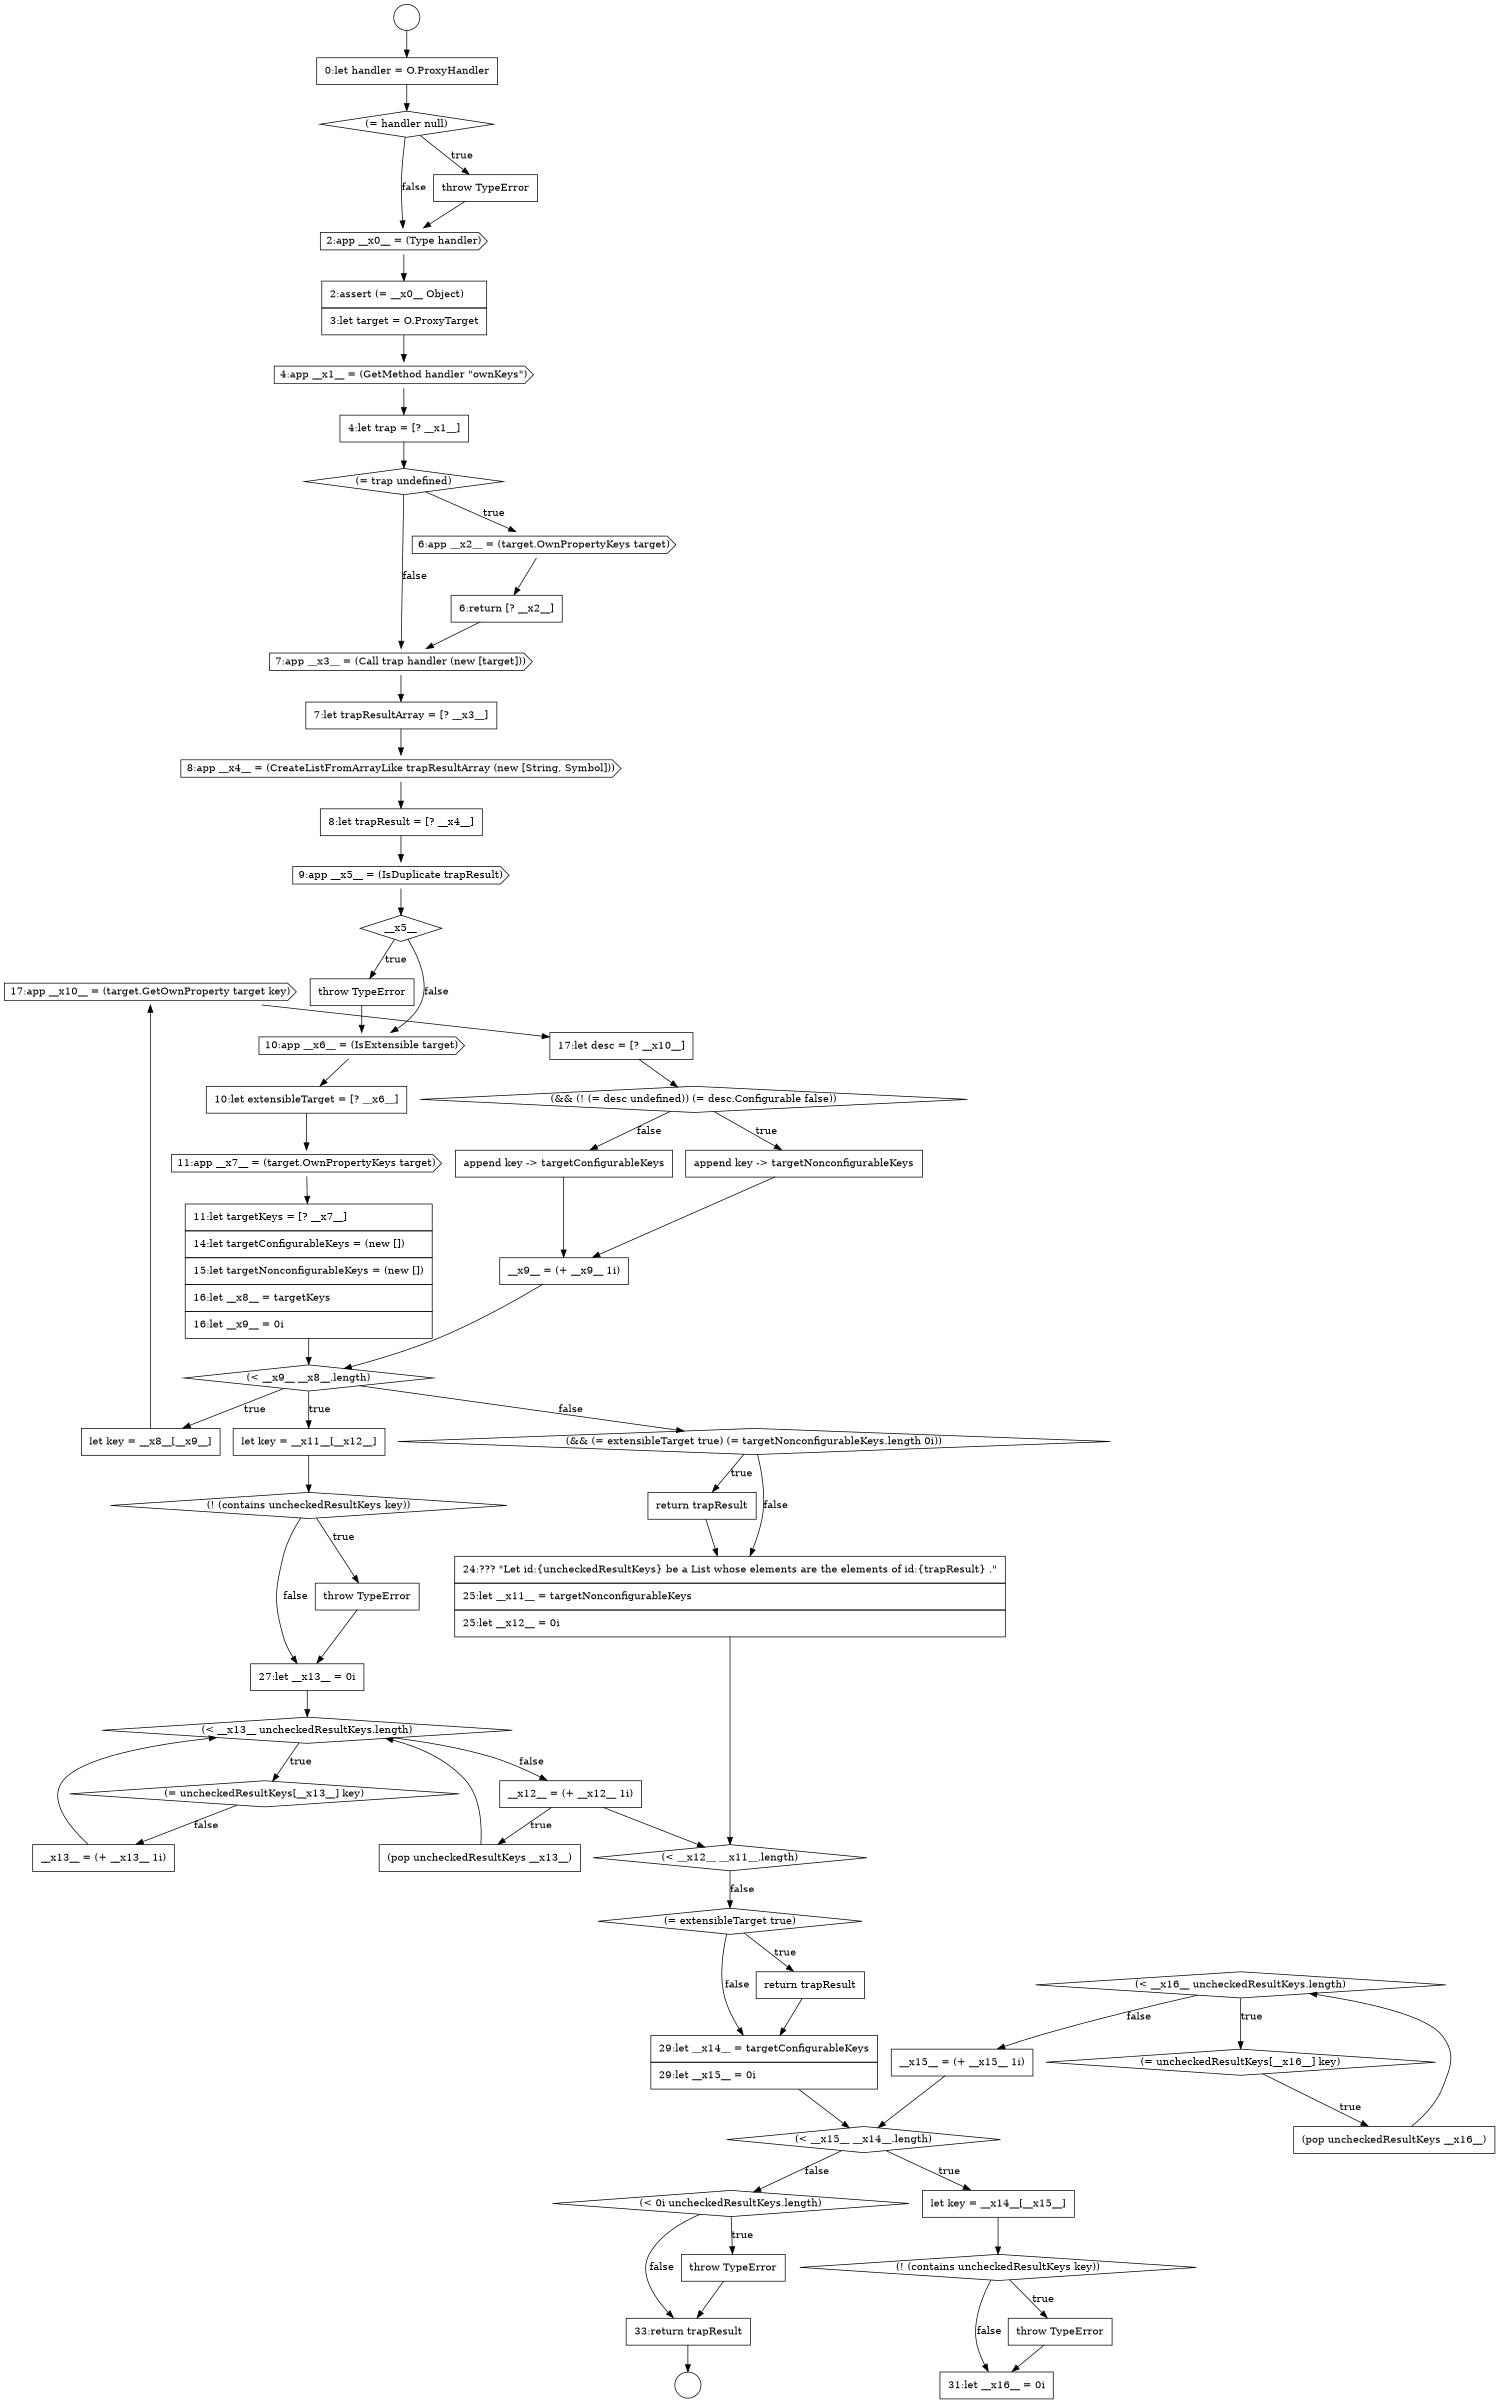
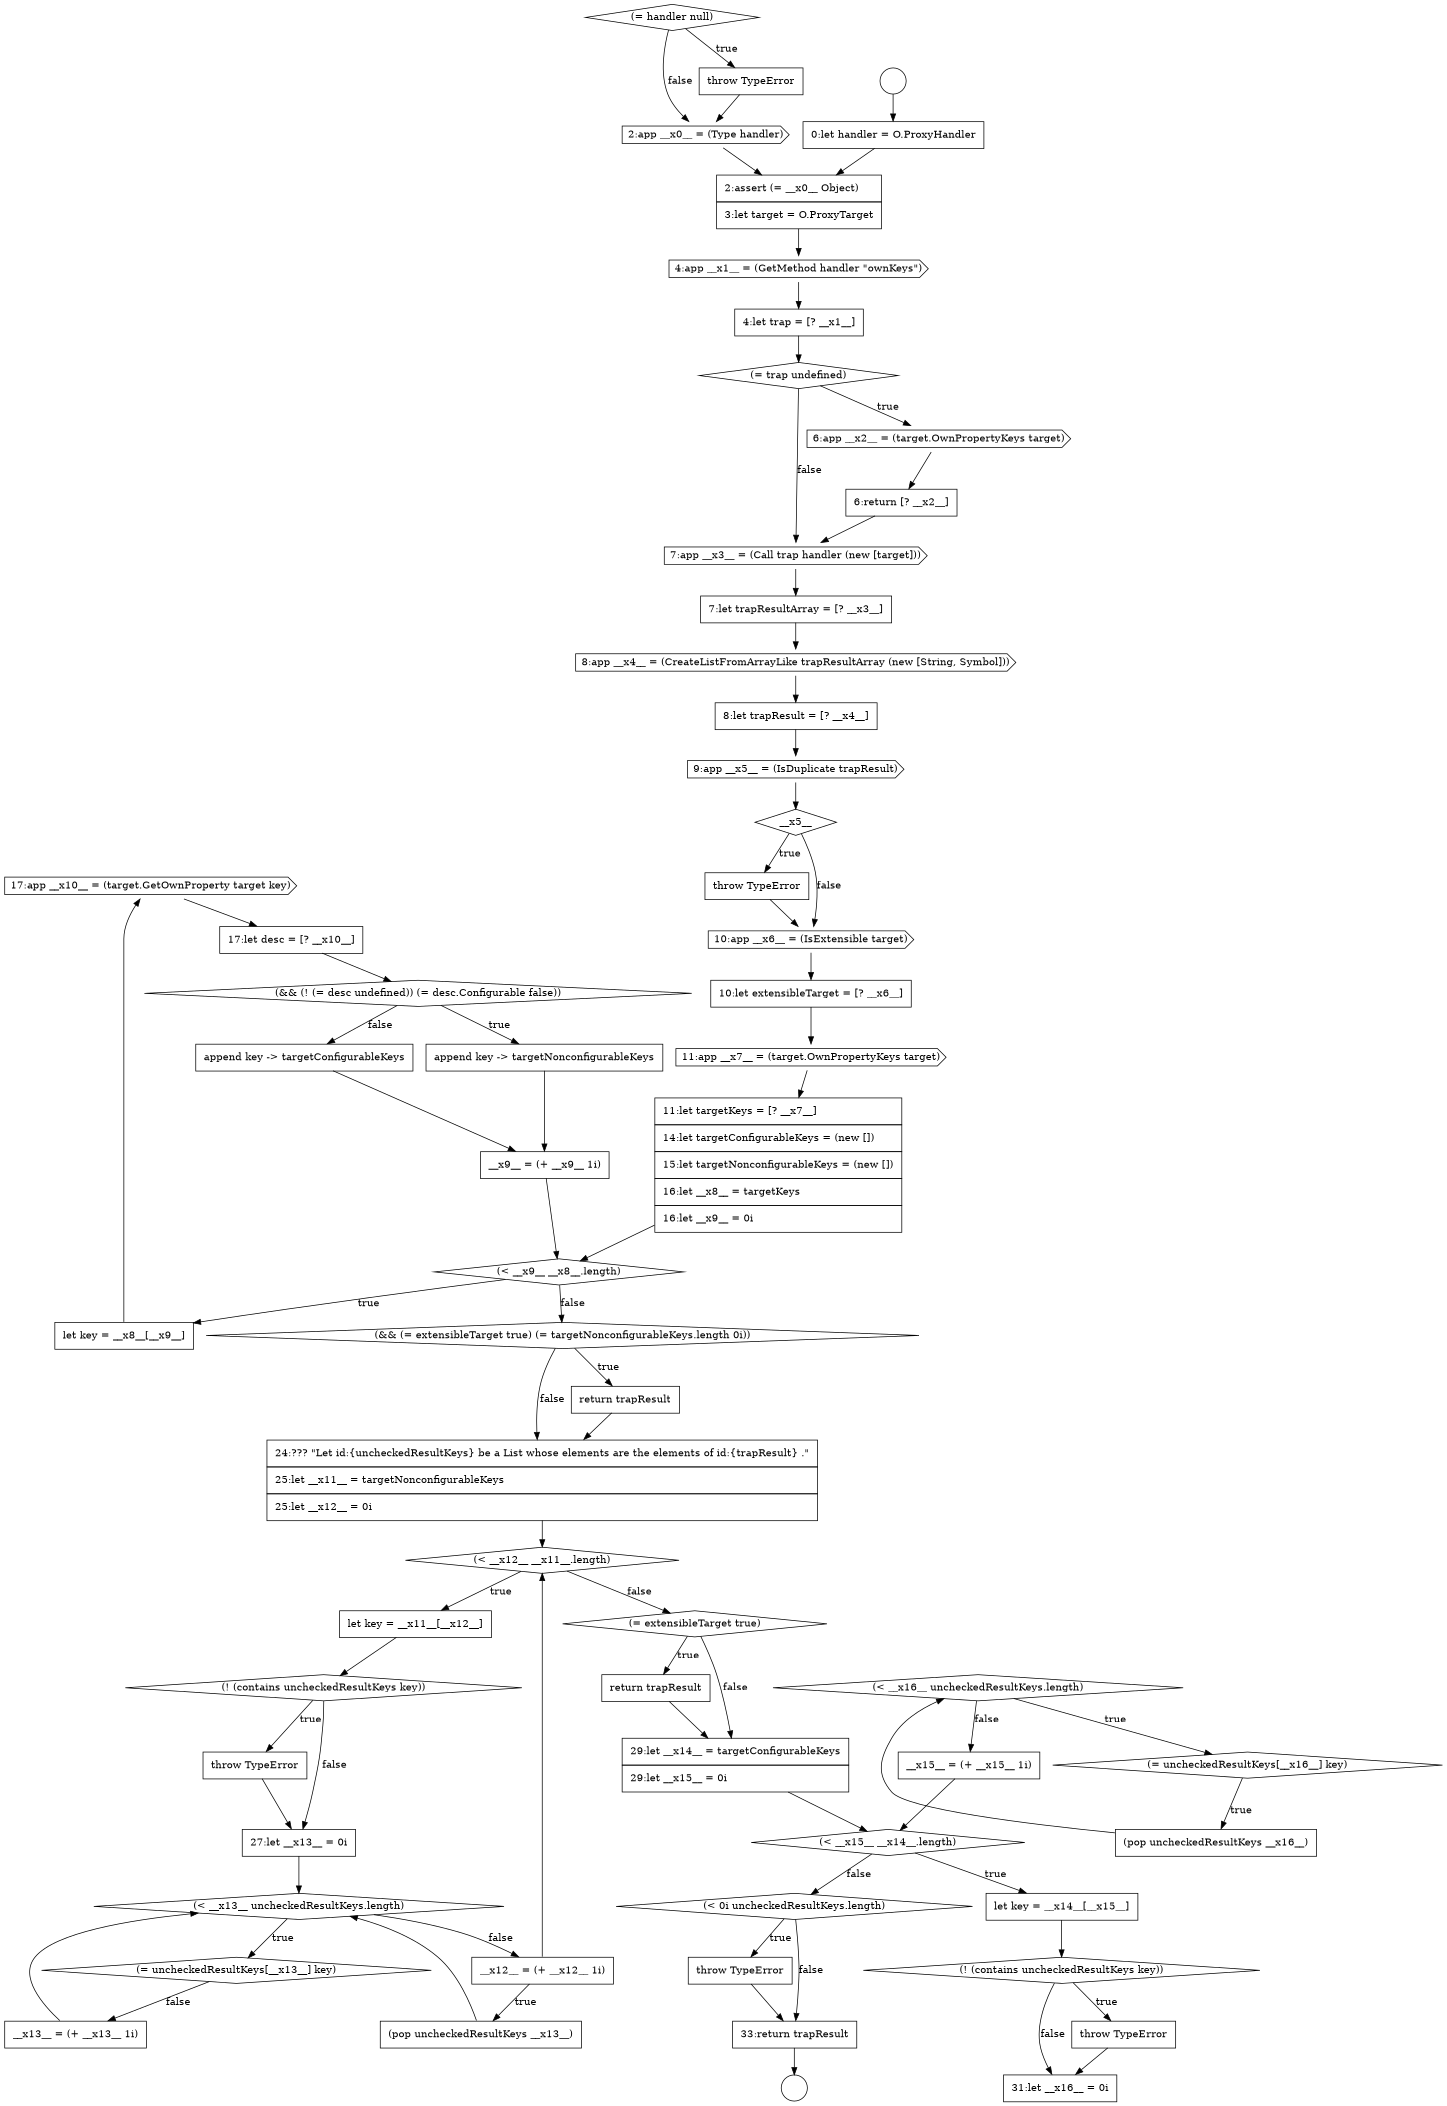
edge "0:let handler = O.ProxyHandler" -> "(= handler null)": now "0:let handler = O.ProxyHandler" -> "2:assert (= __x0__ Object)"
edge "(< __x9__ __x8__.length)" -> "let key = __x11__[__x12__]": now "(< __x12__ __x11__.length)" -> "let key = __x11__[__x12__]"
